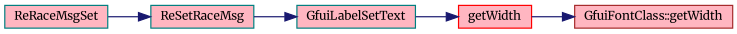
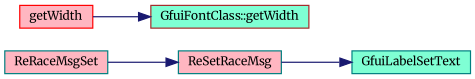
node "GfuiLabelSetText": fillcolor lightpink -> aquamarine
edge "GfuiLabelSetText" -> "getWidth": removed
node "GfuiFontClass::getWidth": fillcolor lightpink -> aquamarine
